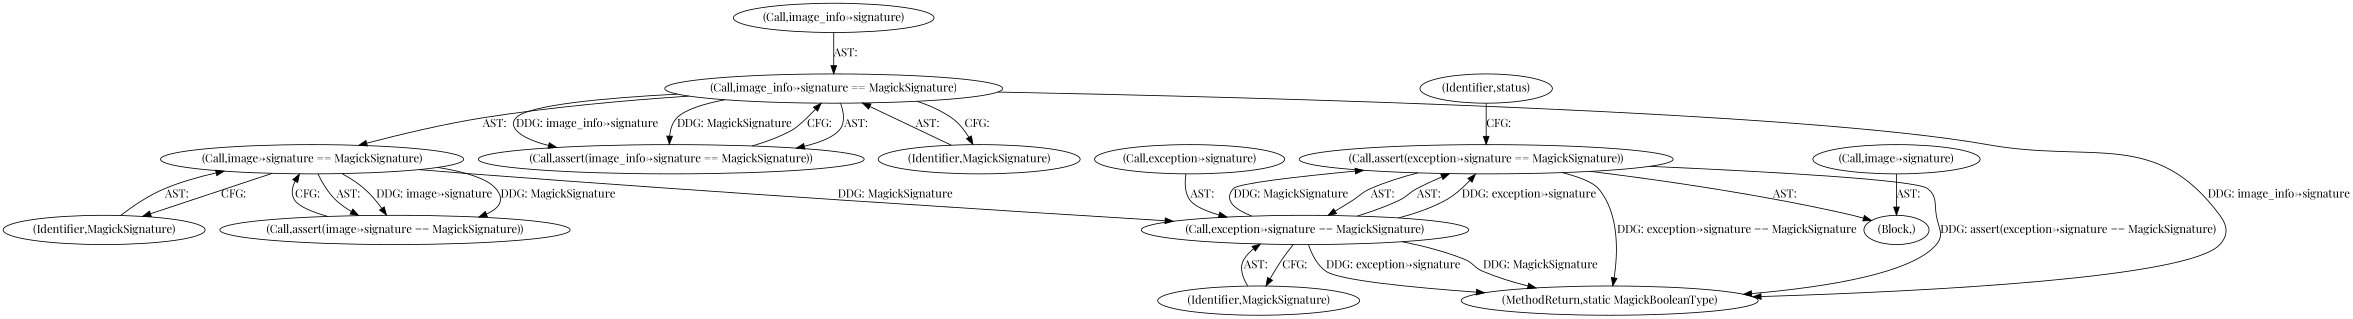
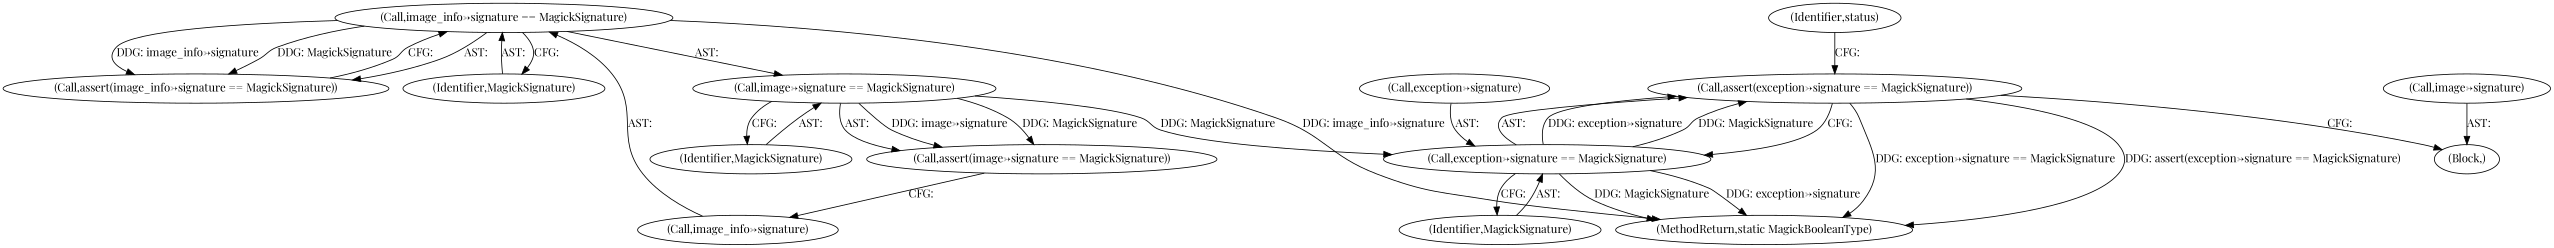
edge "(Call,assert(exception->signature == MagickSignature))" -> "(Call,exception->signature == MagickSignature)": label "AST: " -> "CFG: "
edge "(Call,assert(exception->signature == MagickSignature))" -> "(Block,)": label "AST: " -> "CFG: "
edge "(Call,assert(image->signature == MagickSignature))" -> "(Call,image->signature == MagickSignature)": now "(Call,assert(image->signature == MagickSignature))" -> "(Call,image_info->signature)"
